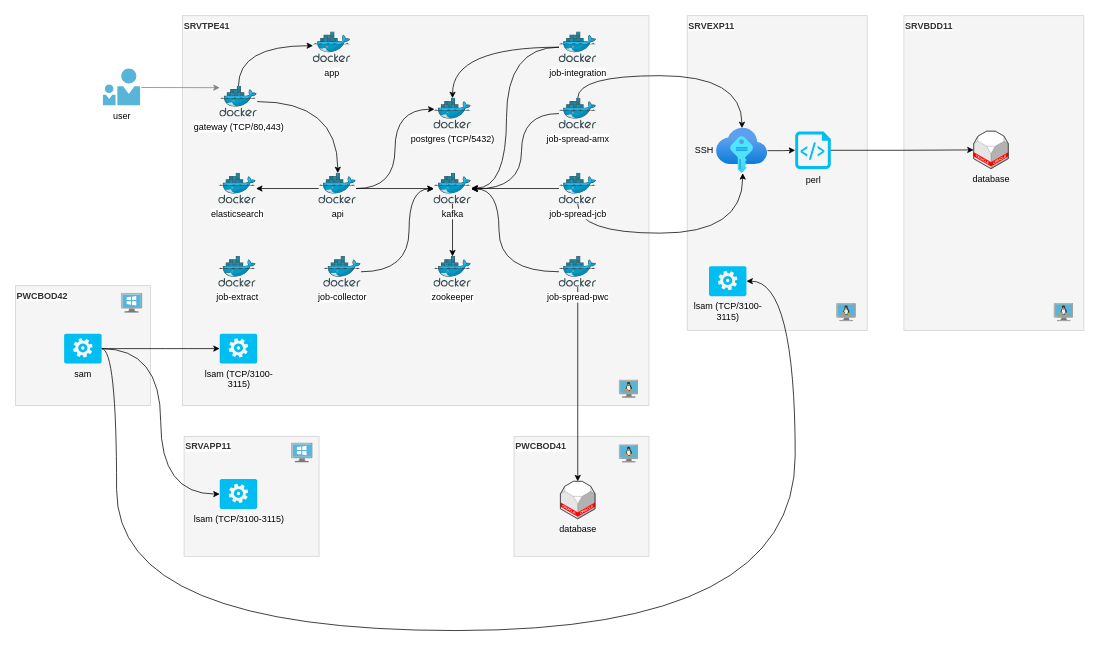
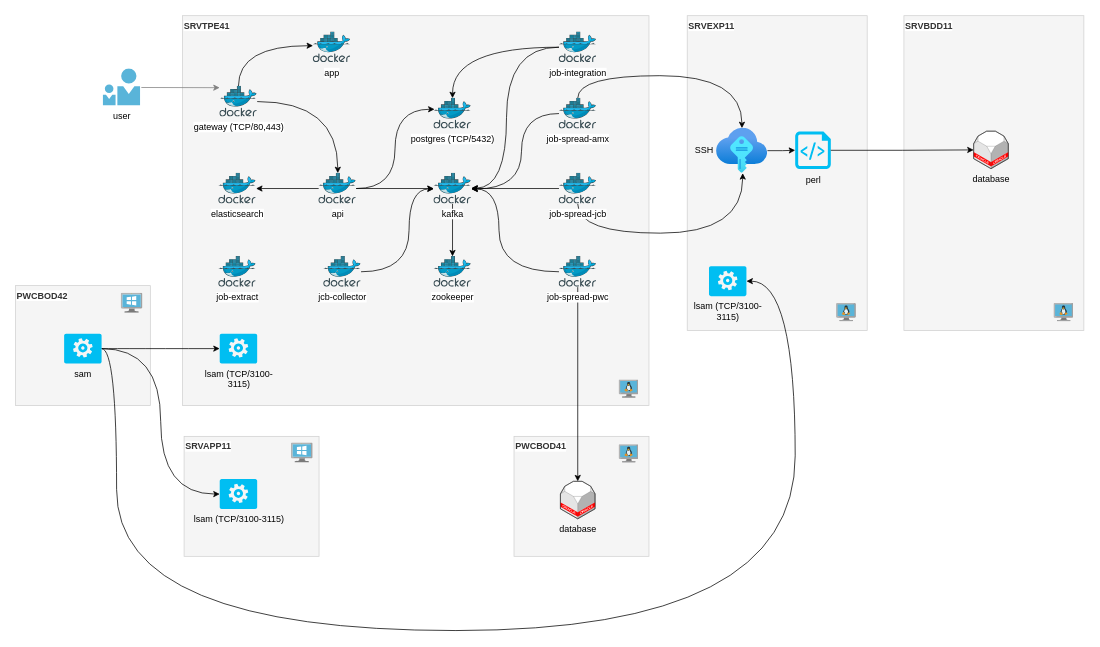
node "job-collector": label "job-collector" -> "jcb-collector"
